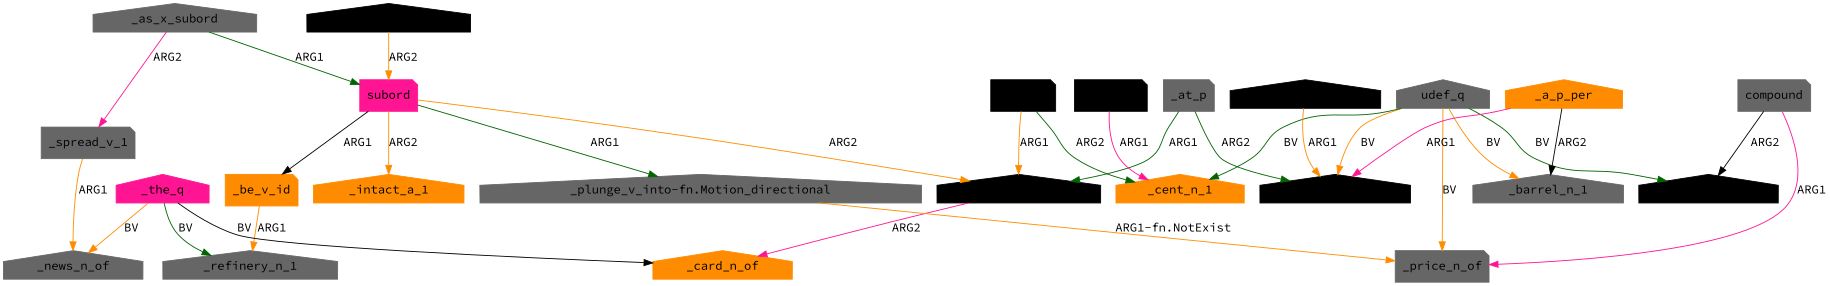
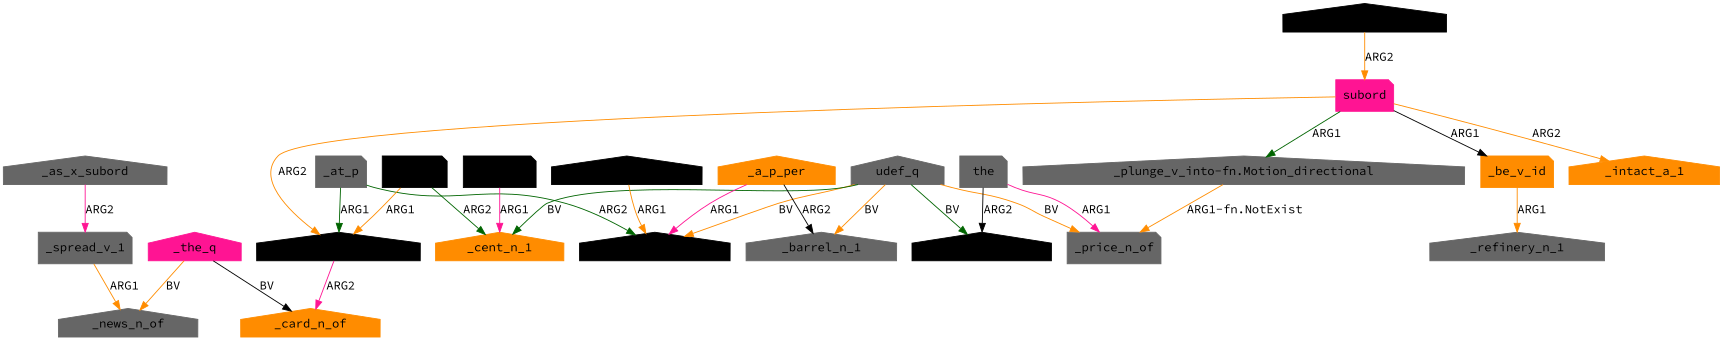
edge "_as_x_subord" -> "subord": removed, label "ARG1"
node "compound": label "compound" -> "the"
edge "_the_q" -> "_refinery_n_1": removed, label "BV"
